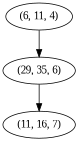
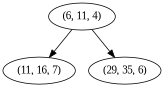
edge "(29, 35, 6)" -> "(11, 16, 7)": now "(6, 11, 4)" -> "(11, 16, 7)"
